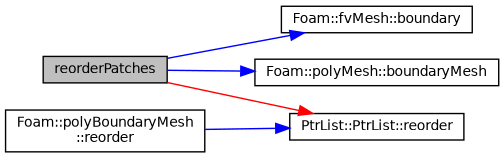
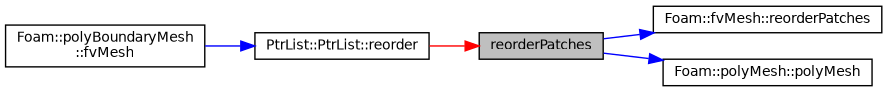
node "Foam::fvMesh::boundary": label "Foam::fvMesh::boundary" -> "Foam::fvMesh::reorderPatches"
node "Foam::polyMesh::boundaryMesh": label "Foam::polyMesh::boundaryMesh" -> "Foam::polyMesh::polyMesh"
edge "reorderPatches" -> "PtrList::PtrList::reorder": reversed
node "Foam::polyBoundaryMesh ::reorder": label "Foam::polyBoundaryMesh ::reorder" -> "Foam::polyBoundaryMesh ::fvMesh"
